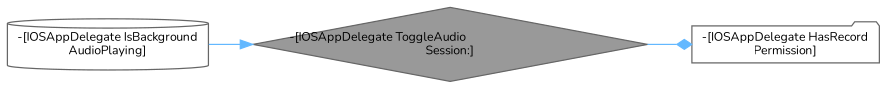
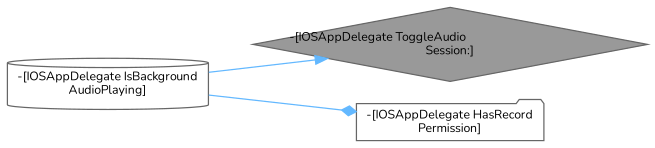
edge "-[IOSAppDelegate ToggleAudio Session:]" -> "-[IOSAppDelegate HasRecord Permission]": now "-[IOSAppDelegate IsBackground AudioPlaying]" -> "-[IOSAppDelegate HasRecord Permission]"
